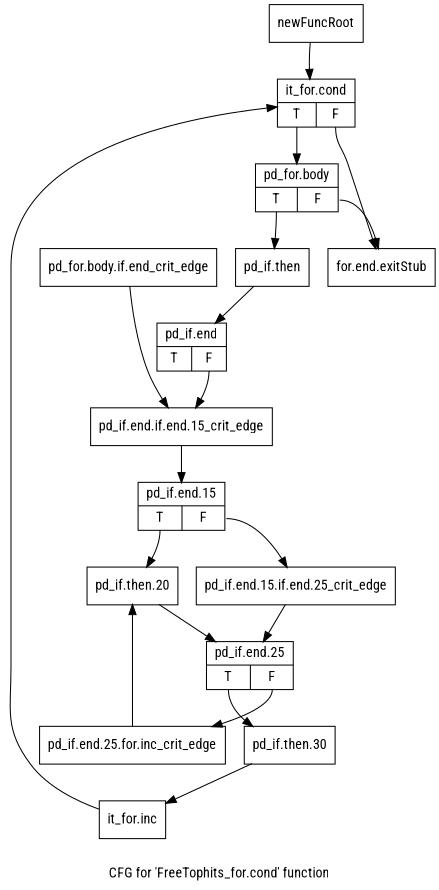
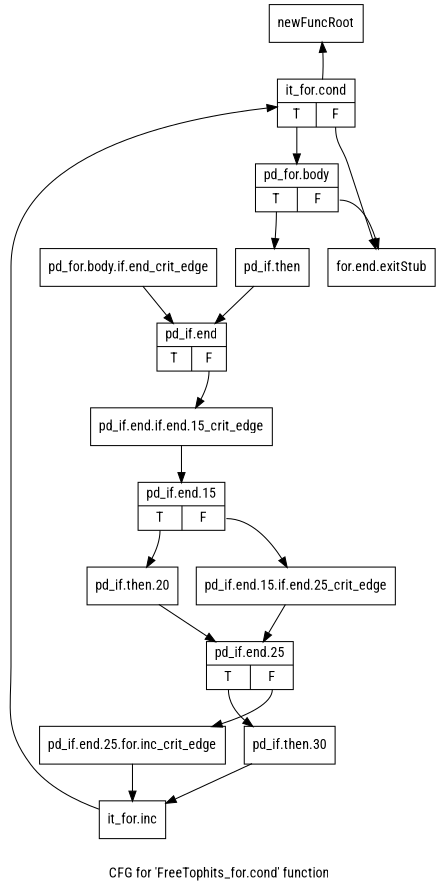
edge "newFuncRoot" -> "it_for.cond": reversed
edge "pd_for.body.if.end_crit_edge" -> "pd_if.end.if.end.15_crit_edge": now "pd_for.body.if.end_crit_edge" -> "pd_if.end"
edge "pd_if.end.25.for.inc_crit_edge" -> "pd_if.then.20": now "pd_if.end.25.for.inc_crit_edge" -> "it_for.inc"
